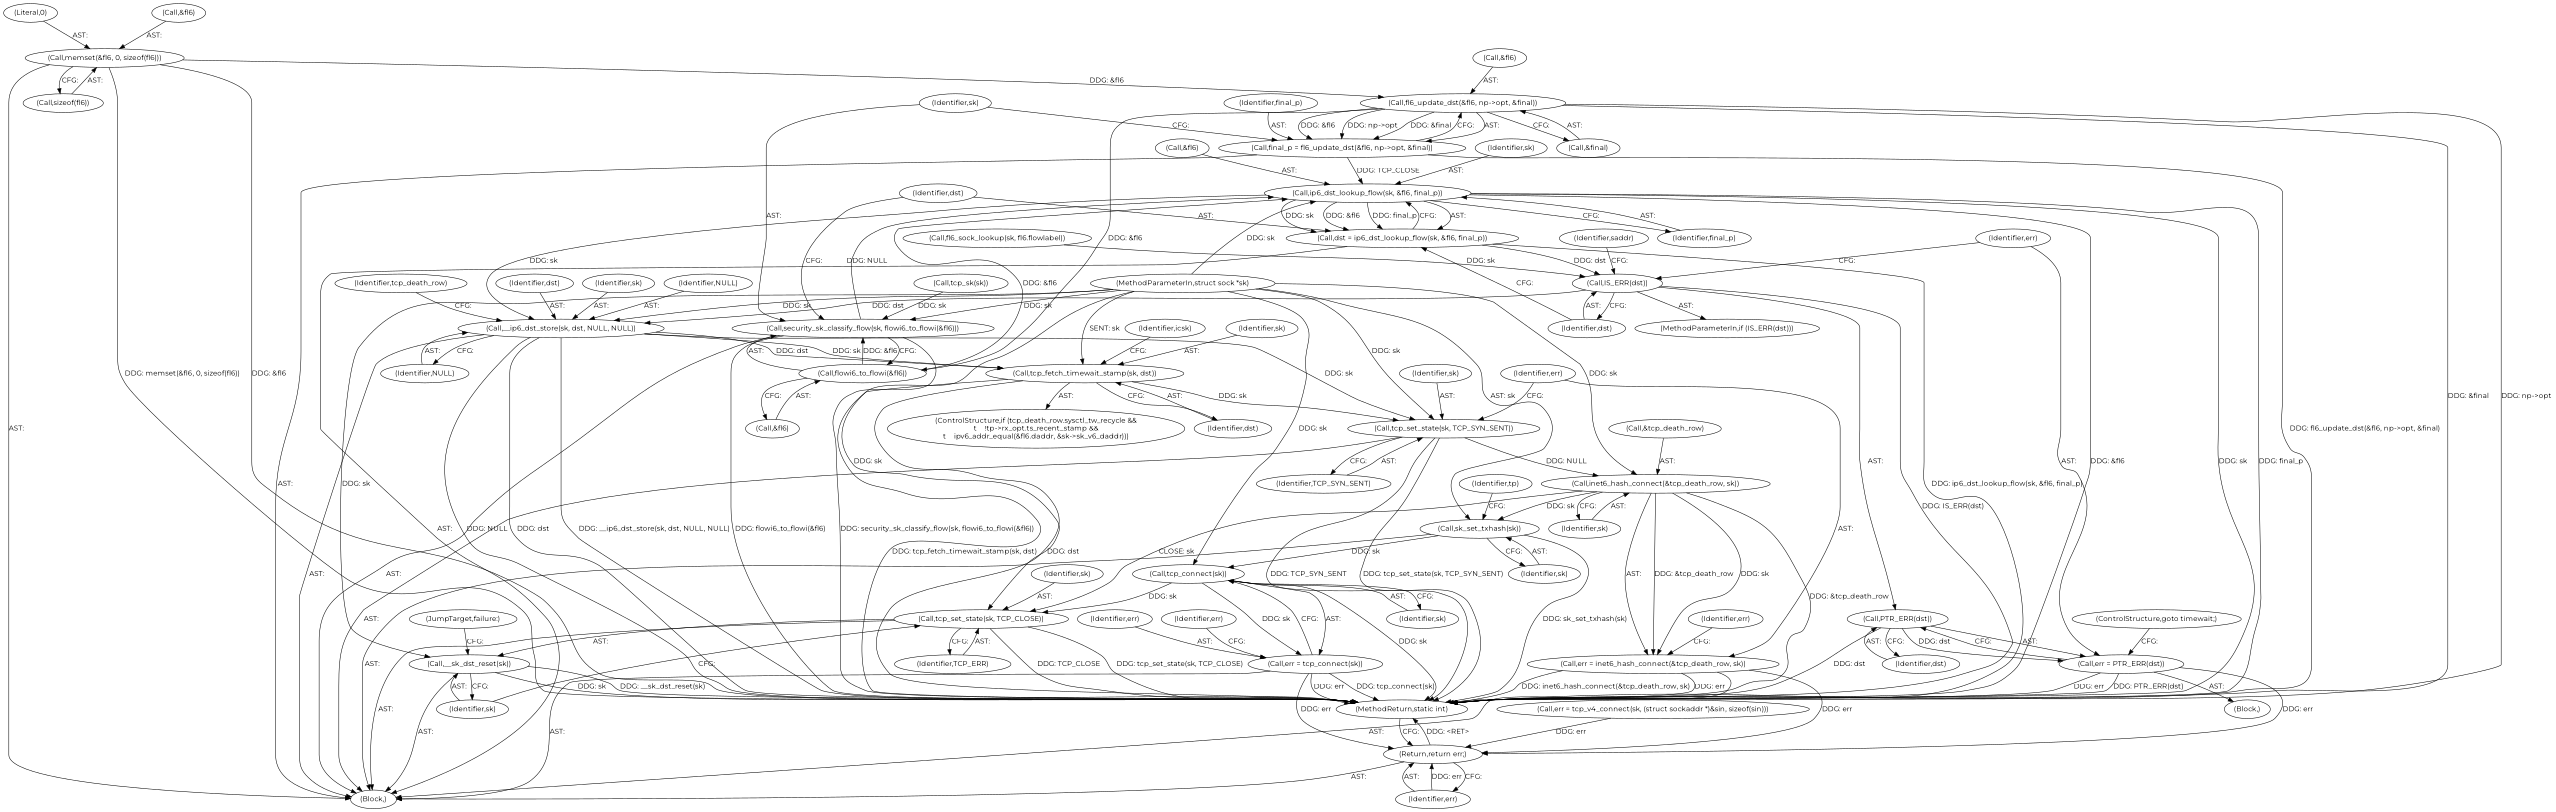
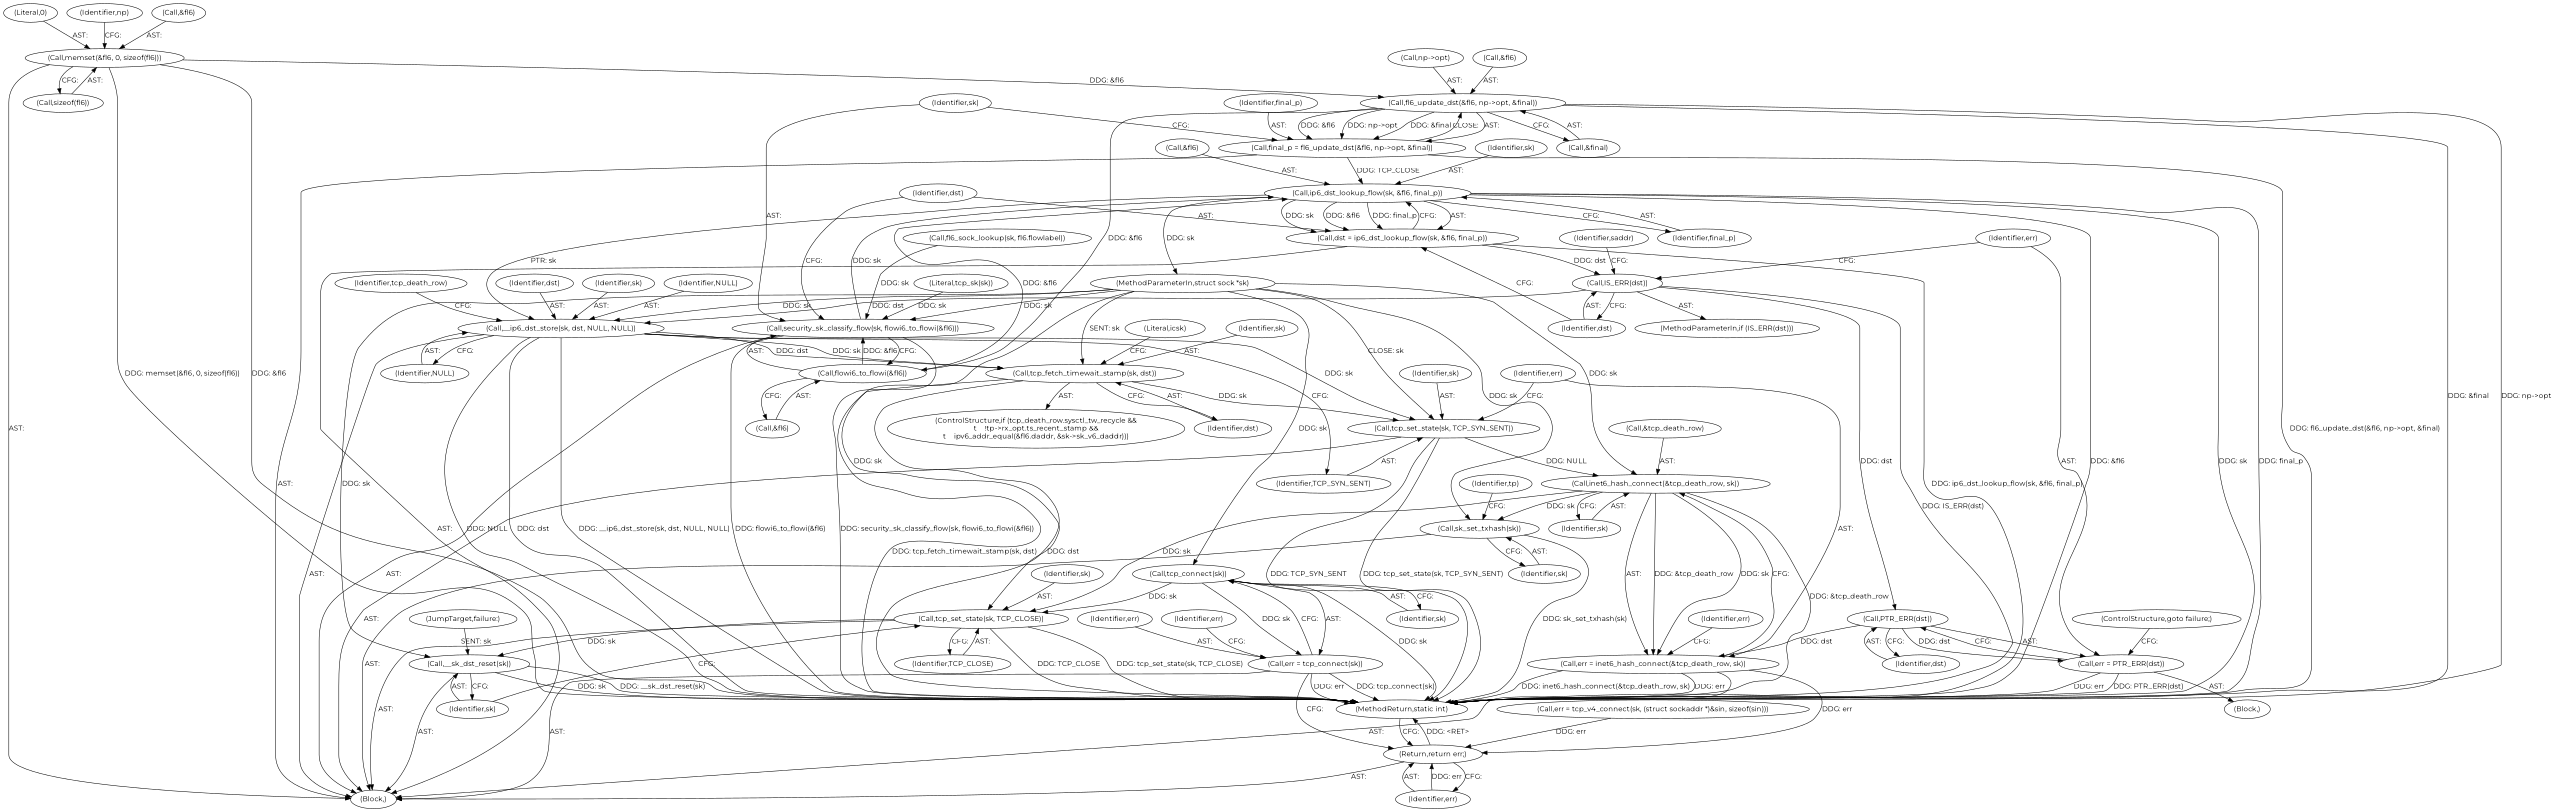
node "(Identifier,np)": added
node "(Call,np->opt)": added
edge "(Call,final_p = fl6_update_dst(&fl6, np->opt, &final))" -> "(Call,fl6_update_dst(&fl6, np->opt, &final))": label "CFG: " -> "CLOSE: "
edge "(MethodParameterIn,struct sock *sk)" -> "(Call,ip6_dst_lookup_flow(sk, &fl6, final_p))": reversed
edge "(Call,fl6_sock_lookup(sk, fl6.flowlabel))" -> "(Call,IS_ERR(dst))": now "(Call,fl6_sock_lookup(sk, fl6.flowlabel))" -> "(Call,security_sk_classify_flow(sk, flowi6_to_flowi(&fl6)))"
edge "(Call,ip6_dst_lookup_flow(sk, &fl6, final_p))" -> "(Call,__ip6_dst_store(sk, dst, NULL, NULL))": label "DDG: sk" -> "PTR: sk"
edge "(Call,security_sk_classify_flow(sk, flowi6_to_flowi(&fl6)))" -> "(Call,ip6_dst_lookup_flow(sk, &fl6, final_p))": label "DDG: NULL" -> "DDG: sk"
node "(Call,tcp_sk(sk))": label "(Call,tcp_sk(sk))" -> "(Literal,tcp_sk(sk))"
node "(Identifier,icsk)": label "(Identifier,icsk)" -> "(Literal,icsk)"
edge "(MethodParameterIn,struct sock *sk)" -> "(Call,tcp_set_state(sk, TCP_SYN_SENT))": label "DDG: sk" -> "CLOSE: sk"
edge "(MethodParameterIn,struct sock *sk)" -> "(Call,sk_set_txhash(sk))": label "AST: sk" -> "DDG: sk"
edge "(Call,tcp_set_state(sk, TCP_SYN_SENT))" -> "(Identifier,TCP_SYN_SENT)": now "(Call,__ip6_dst_store(sk, dst, NULL, NULL))" -> "(Identifier,TCP_SYN_SENT)"
edge "(Call,IS_ERR(dst))" -> "(Call,PTR_ERR(dst))": label "AST: " -> "DDG: dst"
edge "(Call,inet6_hash_connect(&tcp_death_row, sk))" -> "(Call,tcp_set_state(sk, TCP_CLOSE))": label "CLOSE: sk" -> "DDG: sk"
edge "(Call,sk_set_txhash(sk))" -> "(Call,tcp_connect(sk))": removed, label "DDG: sk"
edge "(Call,err = inet6_hash_connect(&tcp_death_row, sk))" -> "(Call,inet6_hash_connect(&tcp_death_row, sk))": added, label "CFG:"
node "(ControlStructure,goto timewait;)": label "(ControlStructure,goto timewait;)" -> "(ControlStructure,goto failure;)"
edge "(JumpTarget,failure:)" -> "(Call,__sk_dst_reset(sk))": label "CFG: " -> "SENT: sk"
edge "(Call,tcp_set_state(sk, TCP_CLOSE))" -> "(Call,__sk_dst_reset(sk))": label "AST: " -> "DDG: sk"
node "(Identifier,TCP_ERR)": label "(Identifier,TCP_ERR)" -> "(Identifier,TCP_CLOSE)"
edge "(Call,PTR_ERR(dst))" -> "(MethodReturn,static int)": now "(Call,PTR_ERR(dst))" -> "(Call,err = inet6_hash_connect(&tcp_death_row, sk))"
edge "(Call,err = tcp_connect(sk))" -> "(Return,return err;)": label "DDG: err" -> "CFG: "
edge "(Call,err = PTR_ERR(dst))" -> "(Return,return err;)": removed, label "DDG: err"
